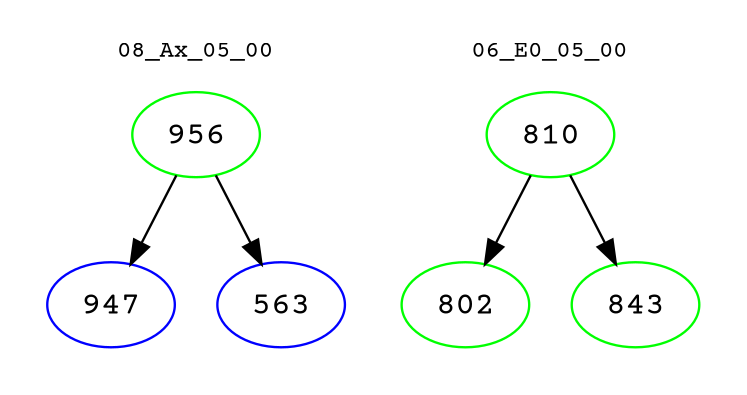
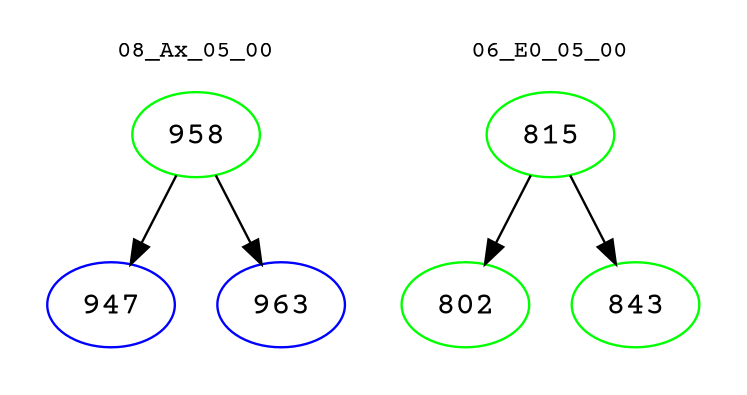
node "956": label "956" -> "958"
node "810": label "810" -> "815"
node "563": label "563" -> "963"
